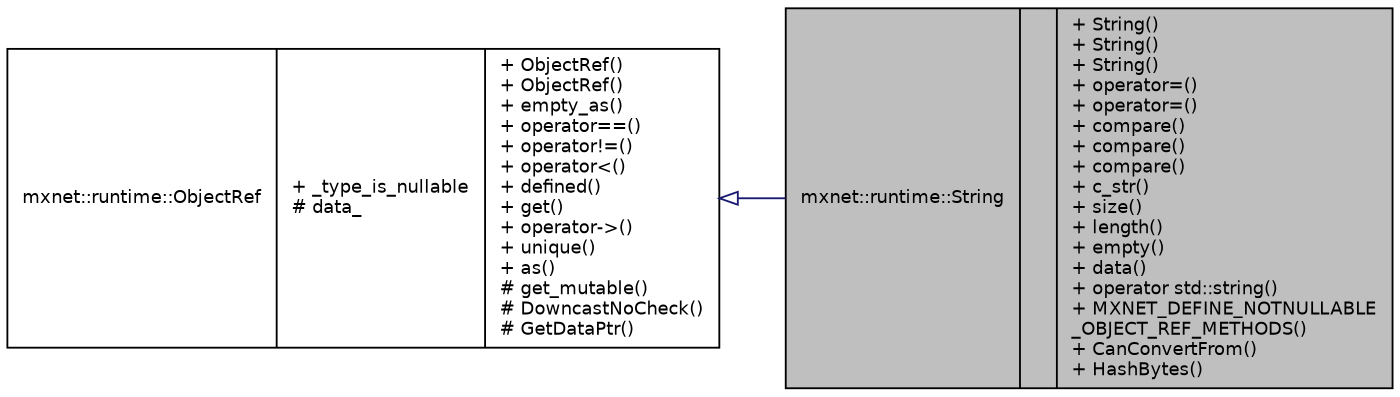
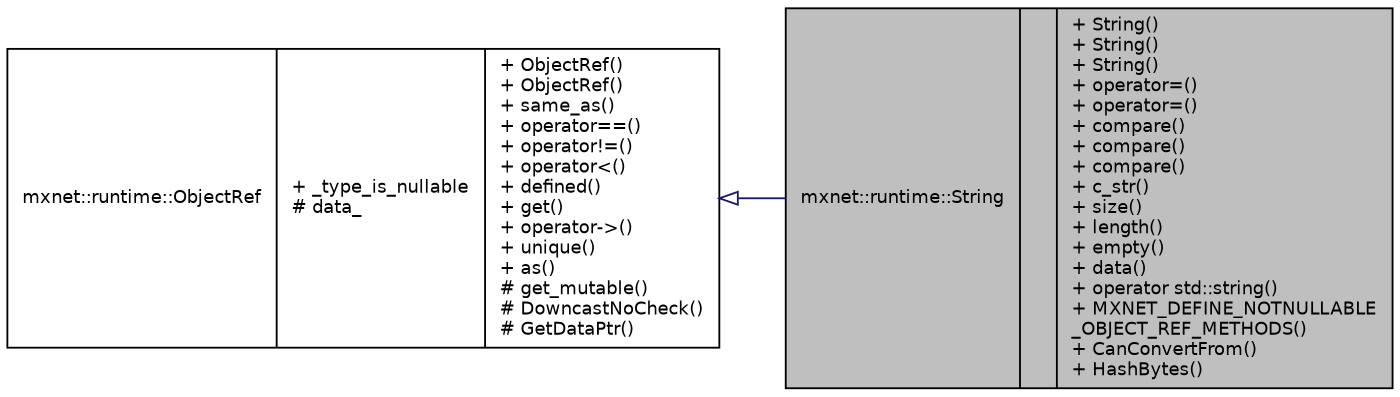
node "mxnet::runtime::ObjectRef": text "+ empty_as()" -> "+ same_as()"
